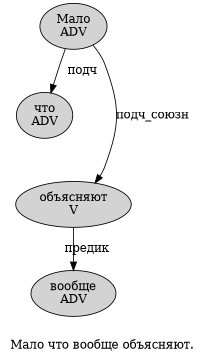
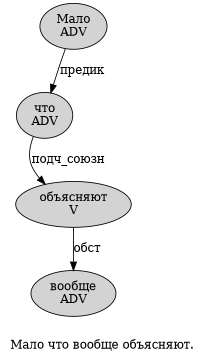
edge "Мало ADV" -> "что ADV": label "подч" -> "предик"
edge "Мало ADV" -> "объясняют V": now "что ADV" -> "объясняют V"
edge "объясняют V" -> "вообще ADV": label "предик" -> "обст"
